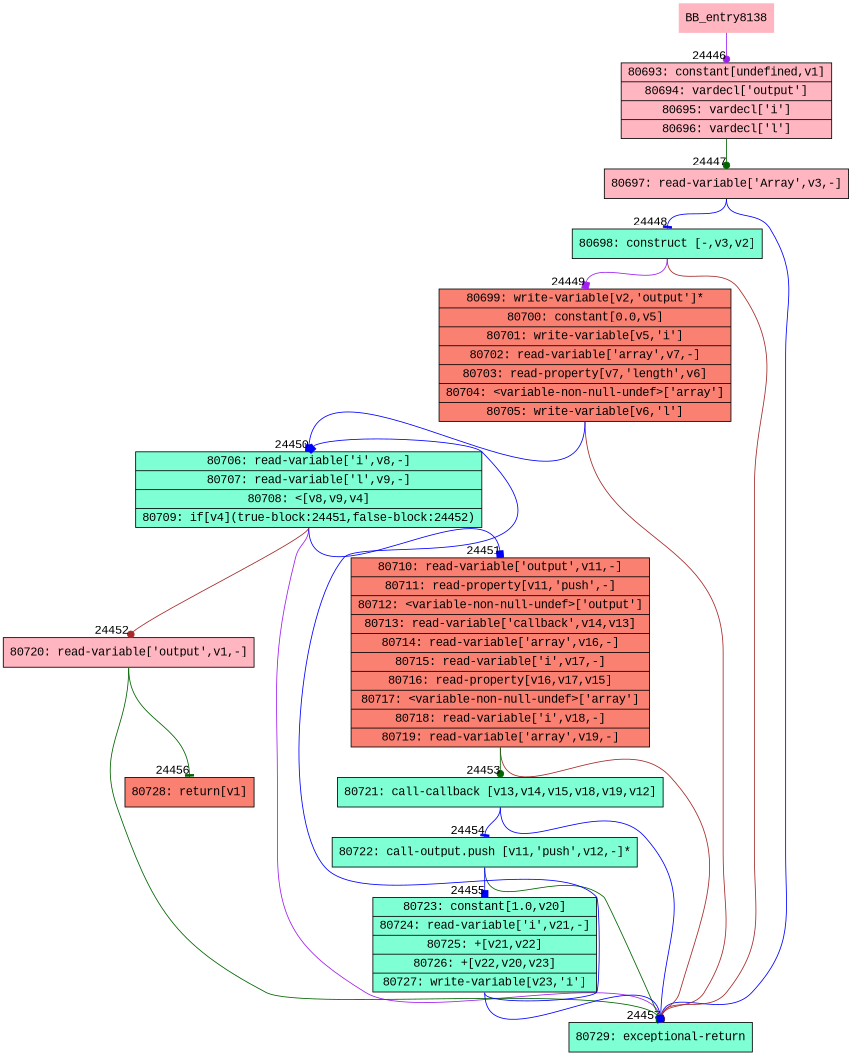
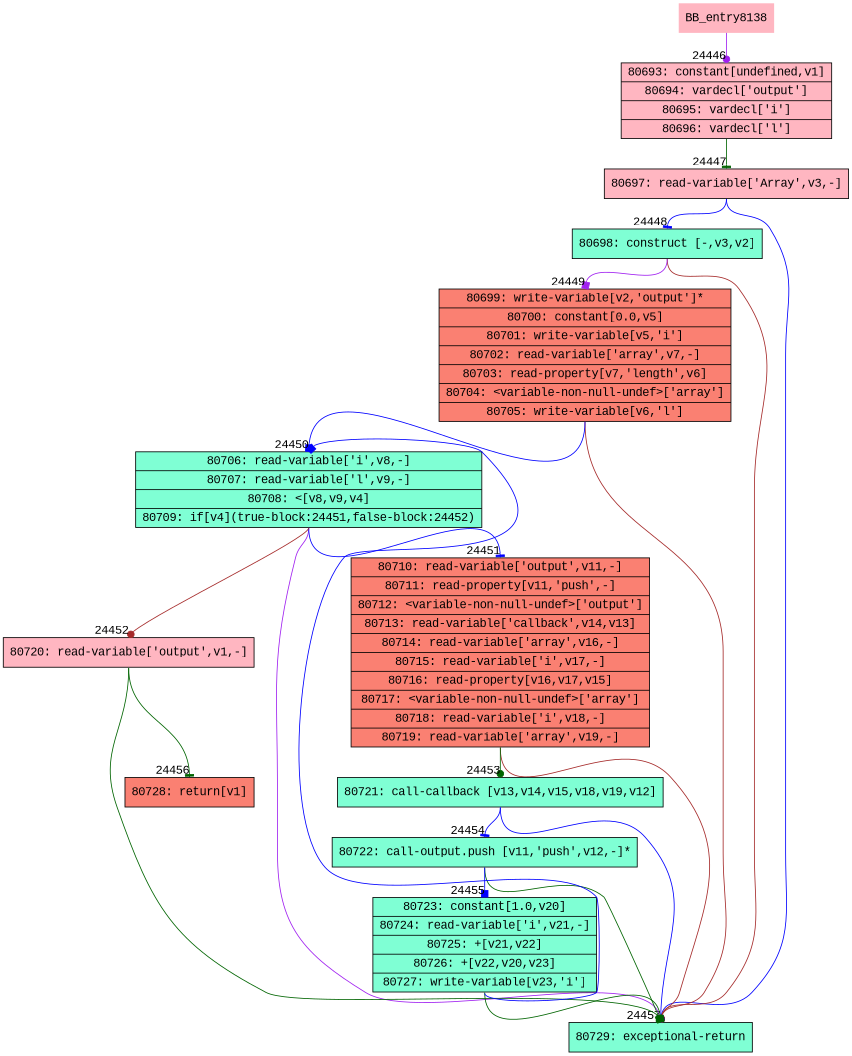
edge "80693: constant[undefined,v1]" -> "80697: read-variable['Array',v3,-]": arrowhead dot -> tee
edge "80706: read-variable['i',v8,-]" -> "80710: read-variable['output',v11,-]": arrowhead box -> tee
edge "80723: constant[1.0,v20]" -> "80729: exceptional-return": color blue -> darkgreen
